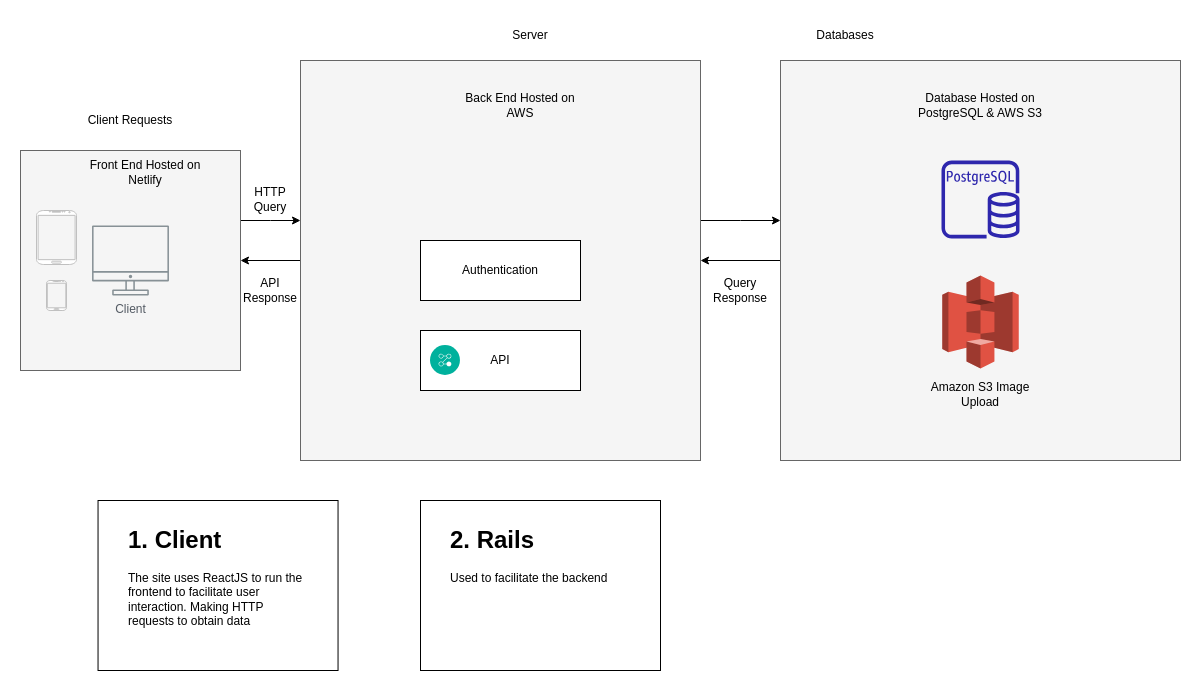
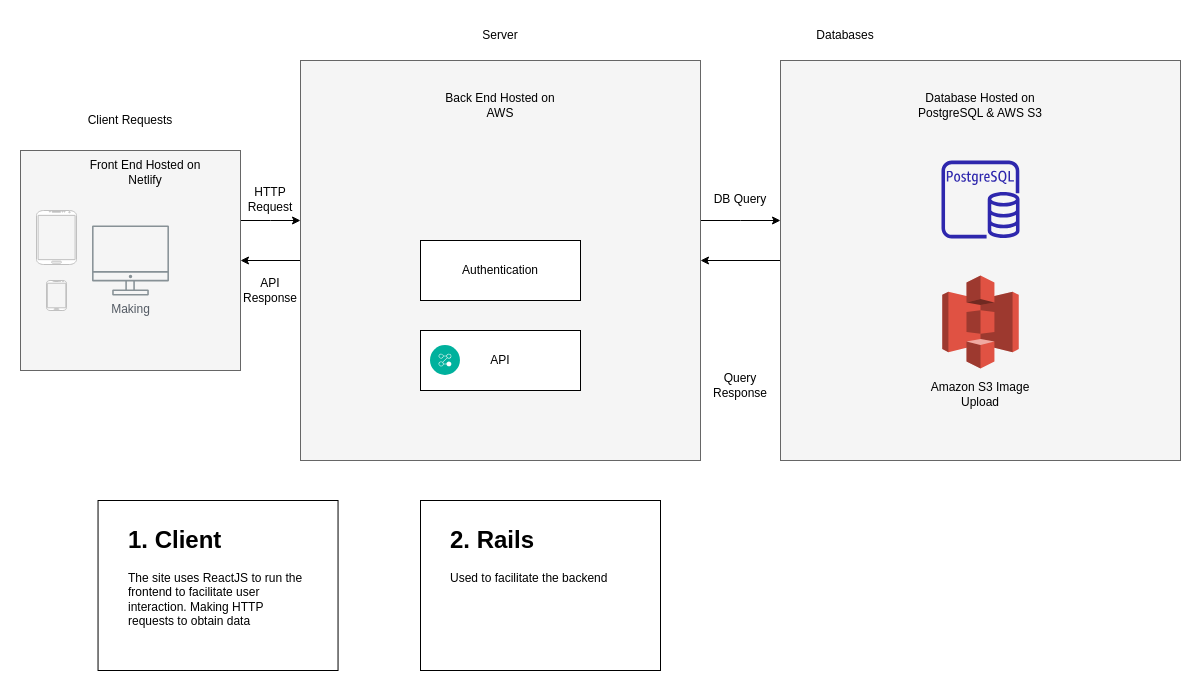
node "Server": moved (531, 36) -> (501, 36)
node "Back End Hosted on AWS": moved (521, 106) -> (501, 106)
node "HTTP Query": label "HTTP Query" -> "HTTP Request"
node "DB Query": added
node "Query Response": moved (741, 291) -> (741, 386)
node "Client": label "Client" -> "Making"
